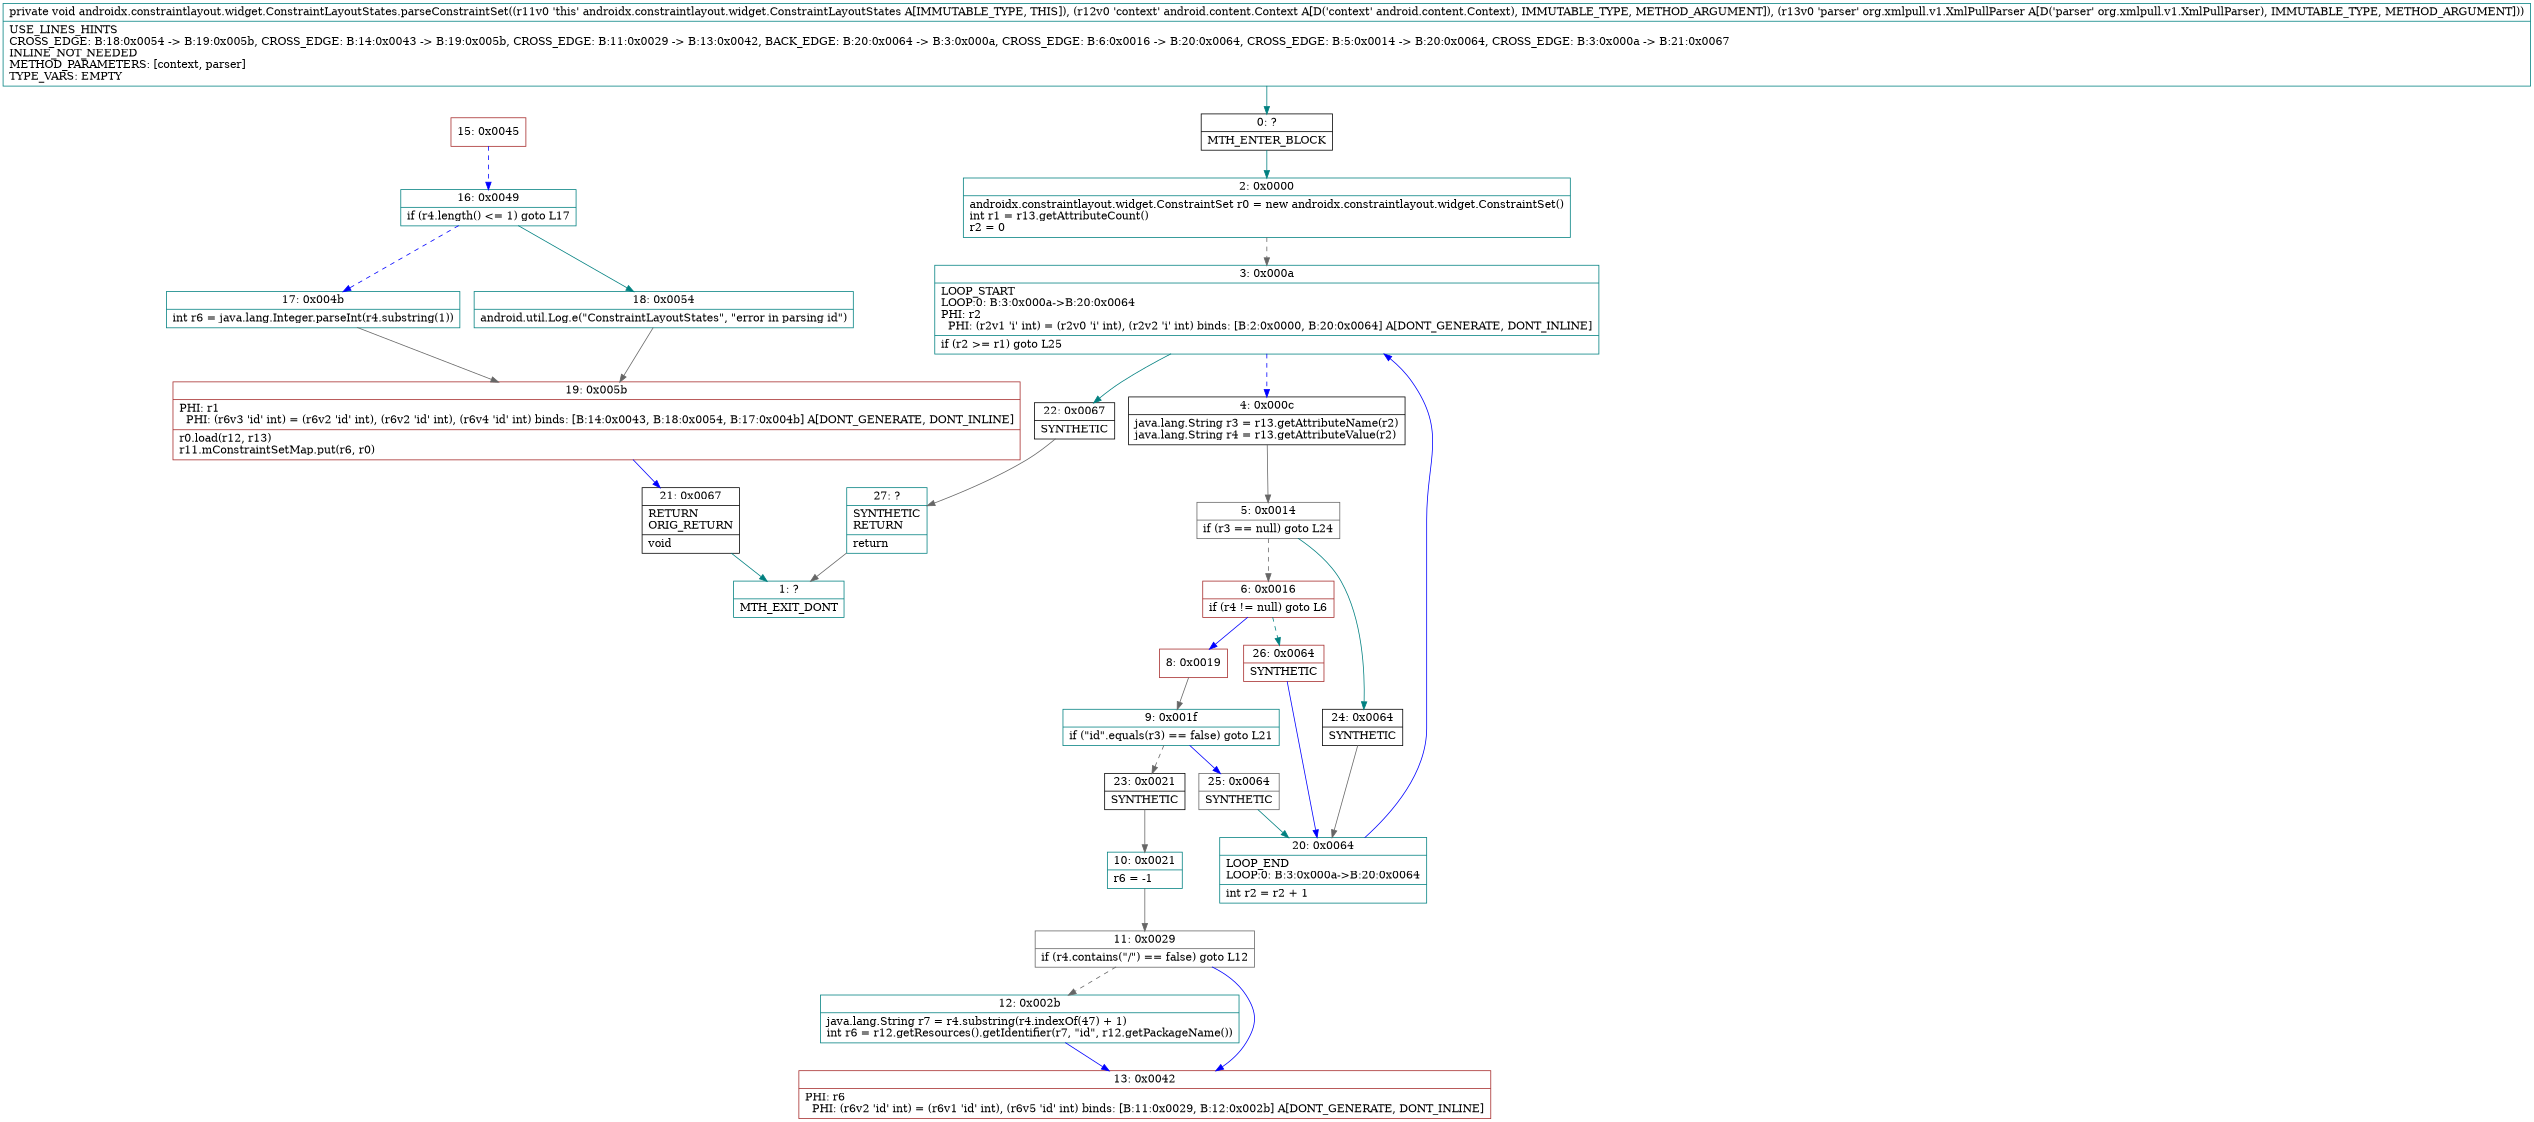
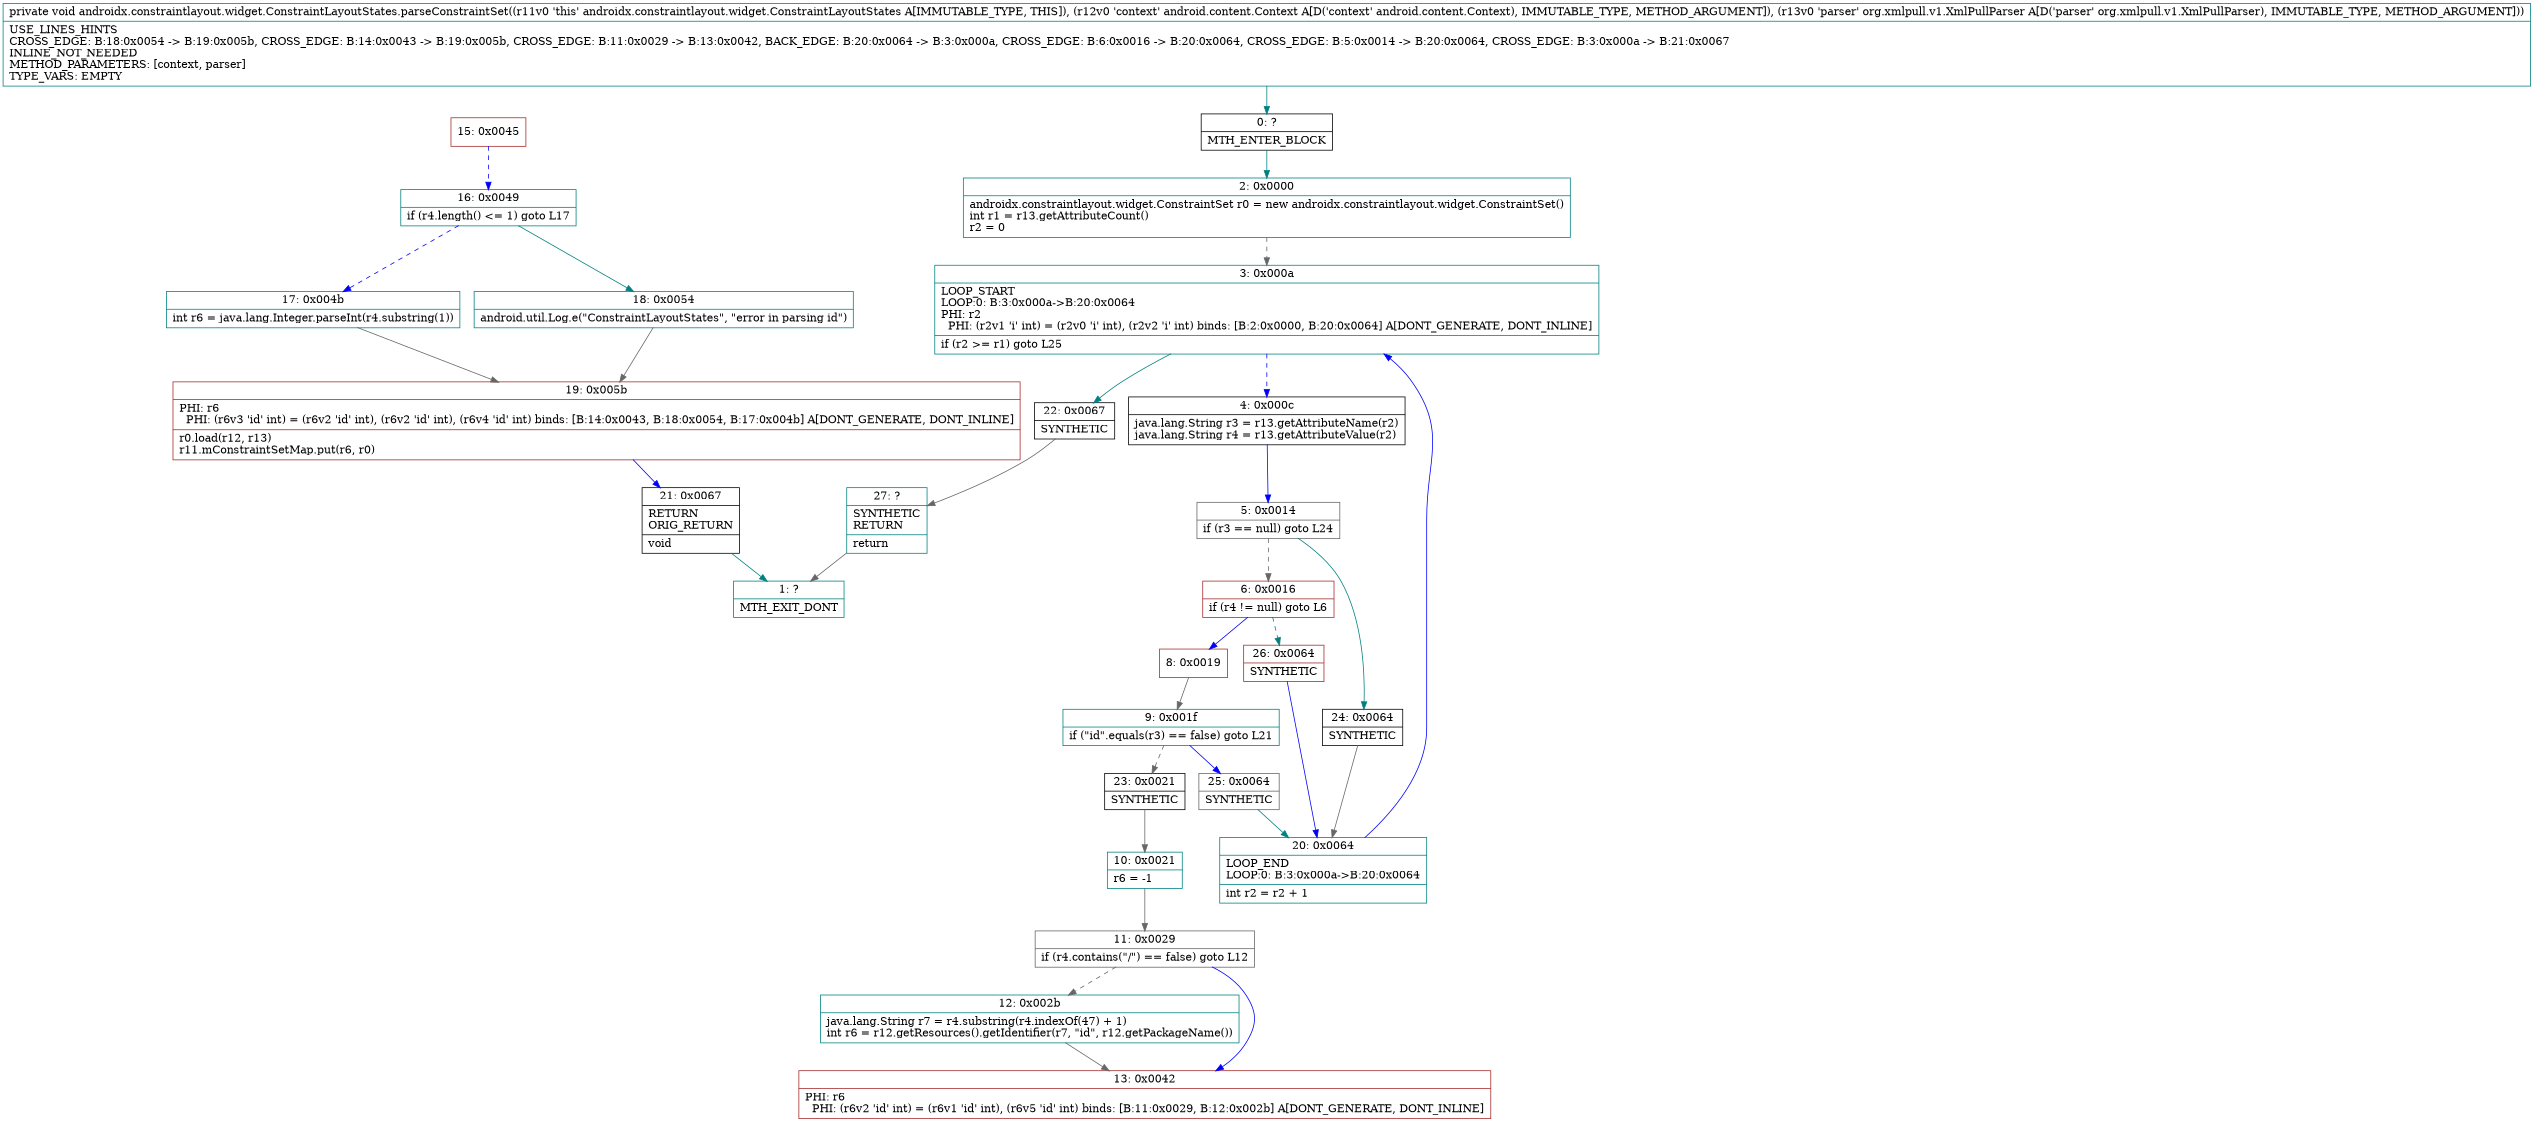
node "19: 0x005b": text "PHI: r1" -> "PHI: r6"
edge "4: 0x000c" -> "5: 0x0014": color gray40 -> blue
edge "12: 0x002b" -> "13: 0x0042": color blue -> gray40
